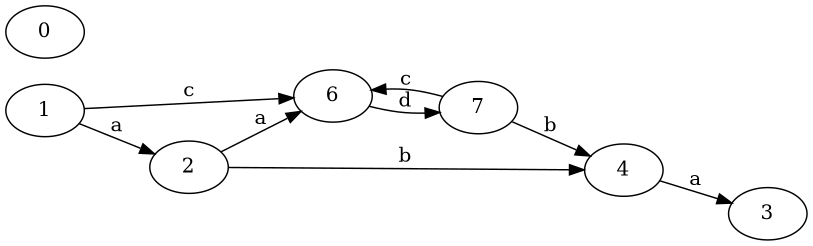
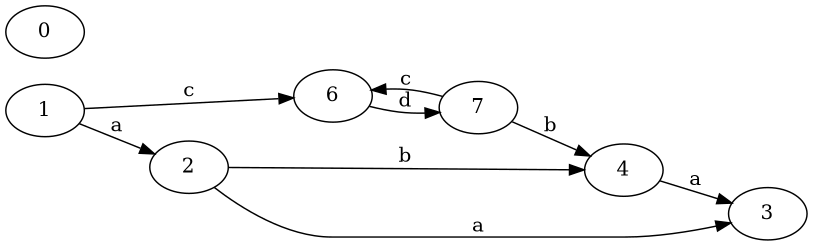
edge "2" -> "6": now "2" -> "3"
